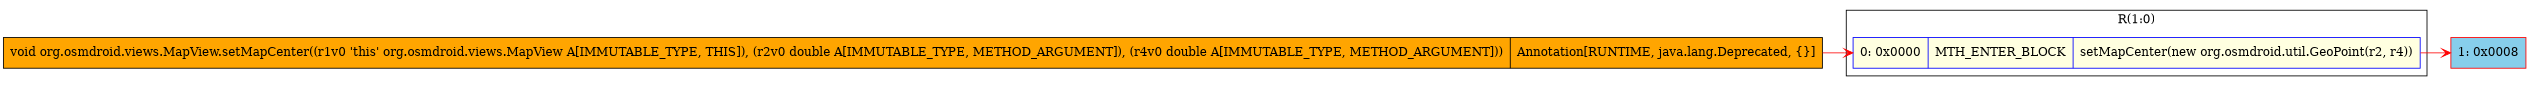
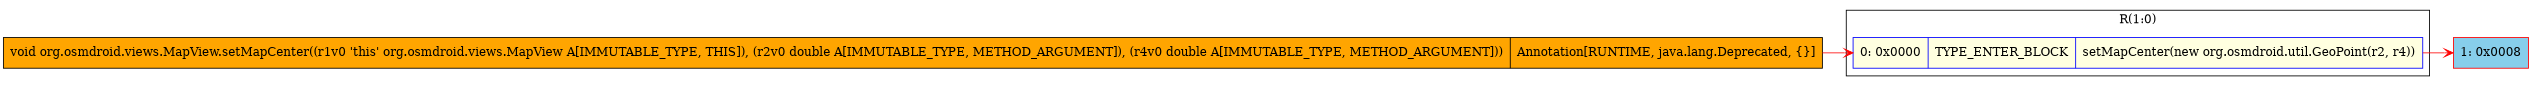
node "0: 0x0000": text "MTH_ENTER_BLOCK" -> "TYPE_ENTER_BLOCK"
